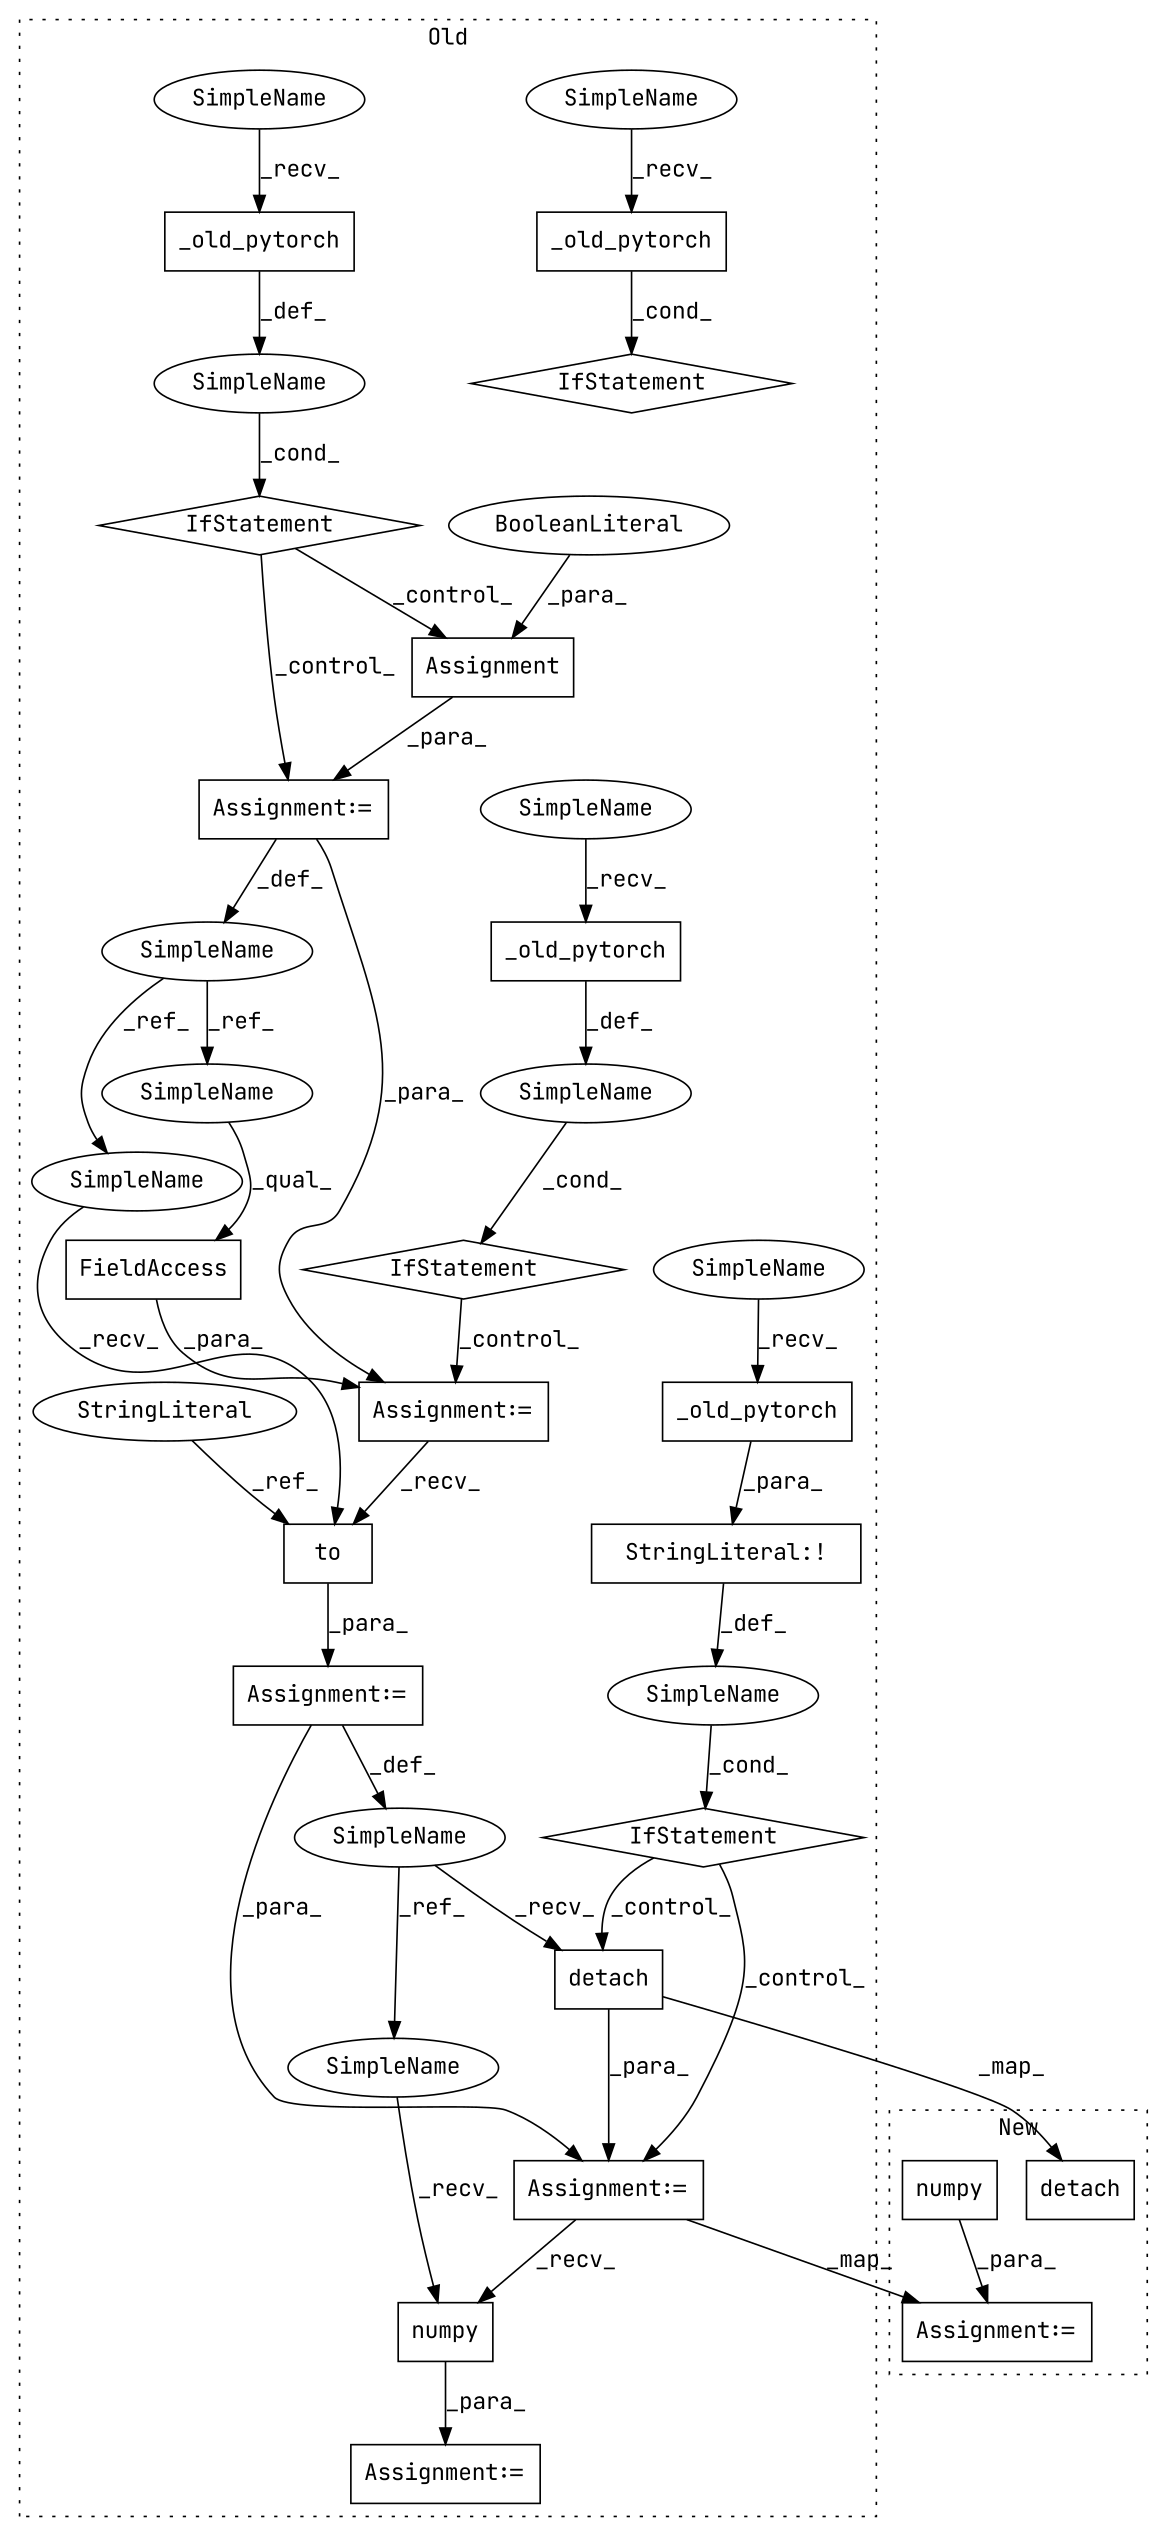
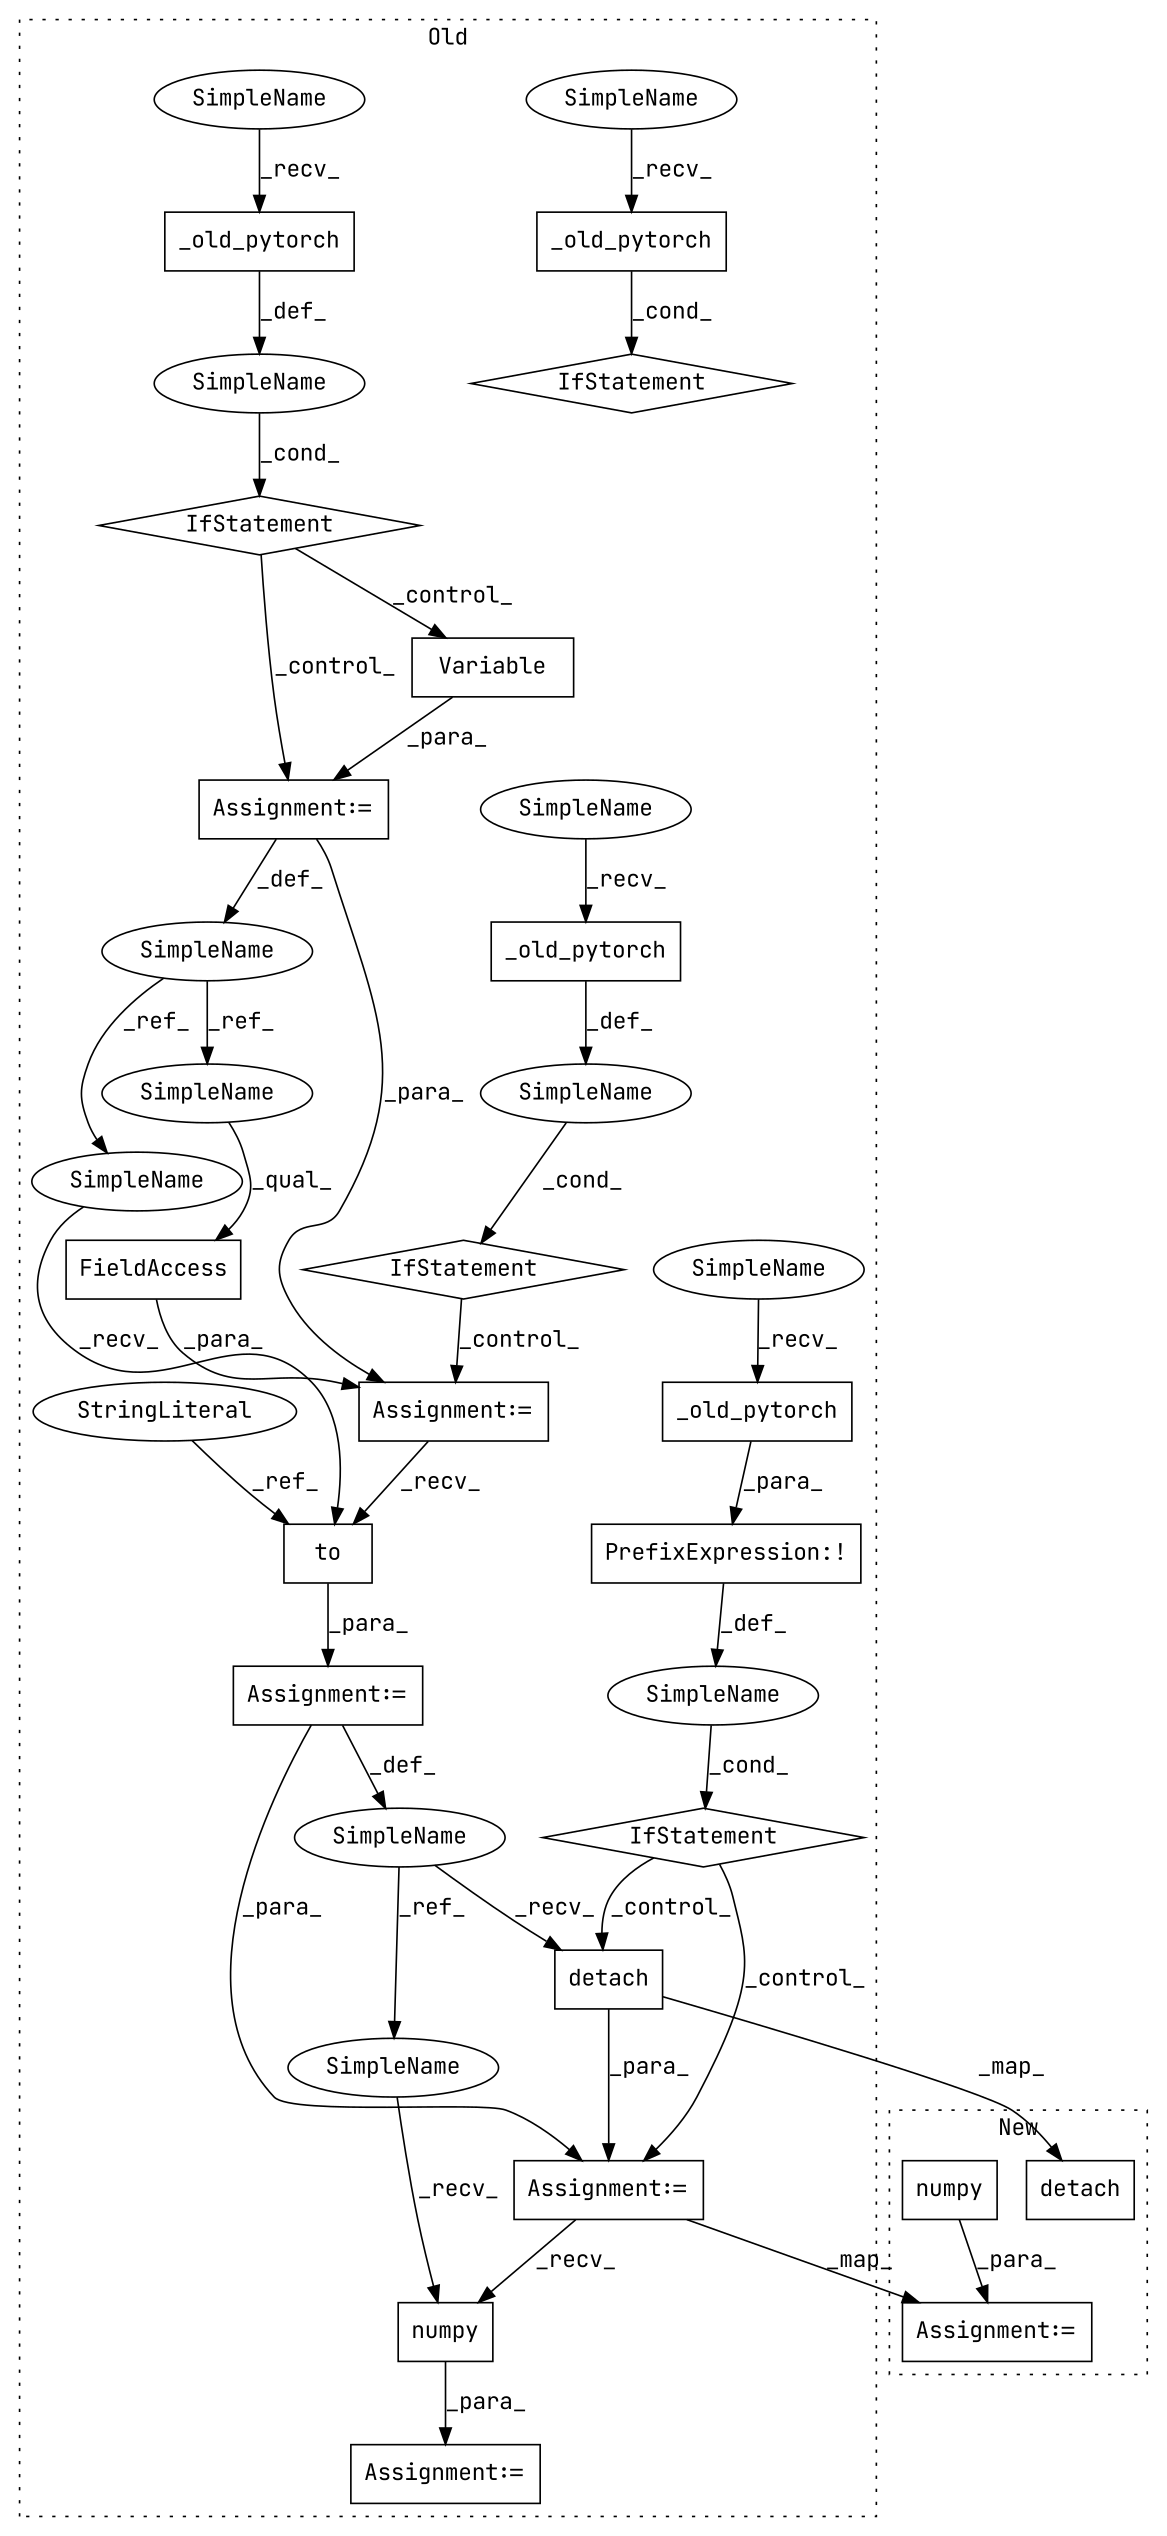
node "BooleanLiteral": removed
node "Assignment": label "Assignment" -> "Variable"
node "StringLiteral:!": label "StringLiteral:!" -> "PrefixExpression:!"
